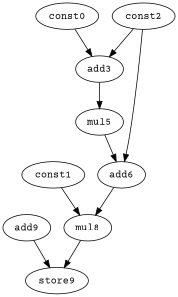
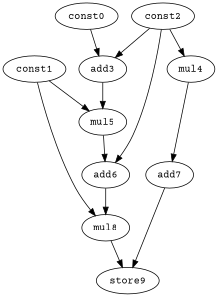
node "mul4": added
edge "const1" -> "mul5": added
node "add9": label "add9" -> "add7"
